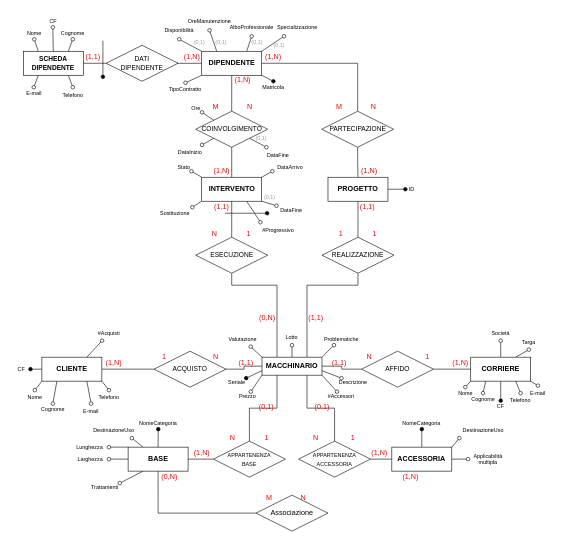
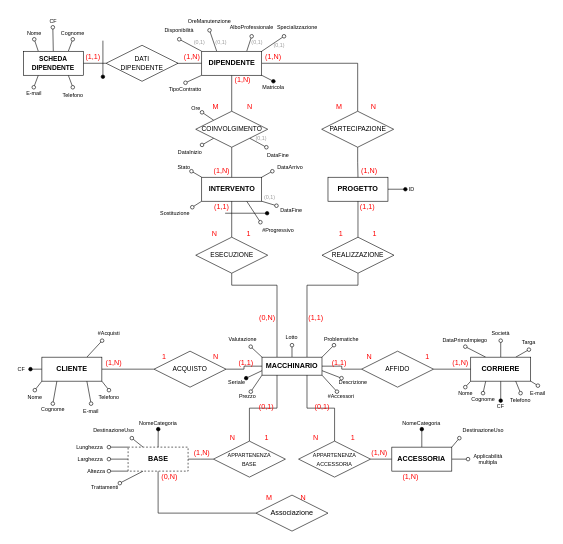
node "DataPrimoImpiego": added
edge "CORRIERE" -> "DataPrimoImpiego": added
node "BASE": style solid -> dashed
node "Altezza": added
edge "BASE" -> "Altezza": added
